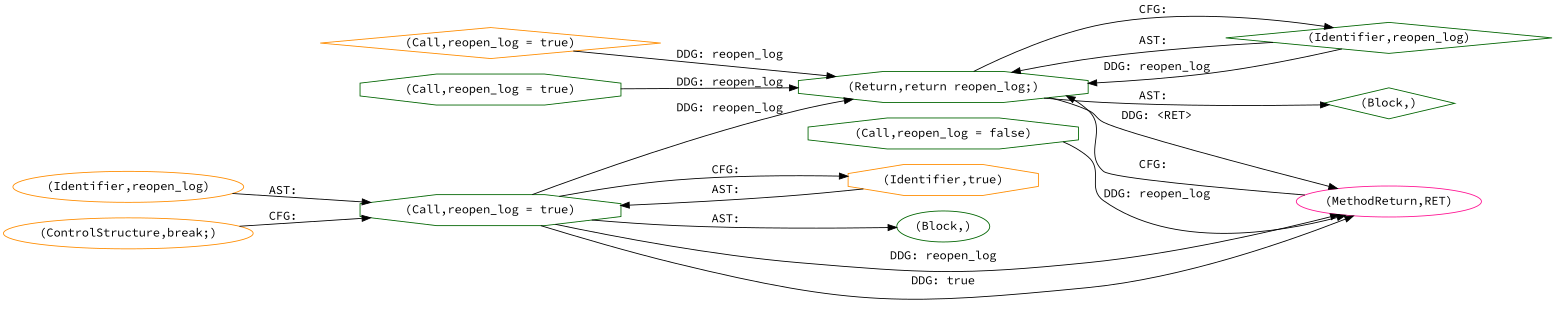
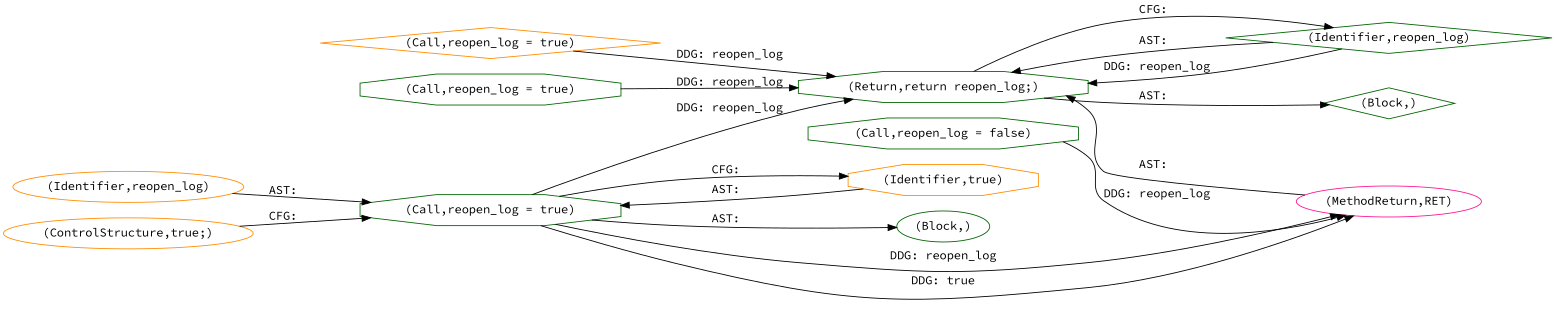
edge "(Return,return reopen_log;)" -> "(MethodReturn,RET)": removed, label "DDG: <RET>"
edge "(MethodReturn,RET)" -> "(Return,return reopen_log;)": label "CFG: " -> "AST: "
node "(ControlStructure,break;)": label "(ControlStructure,break;)" -> "(ControlStructure,true;)"
